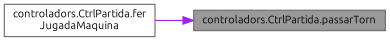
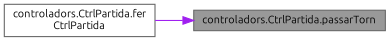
node "controladors.CtrlPartida.fer JugadaMaquina": label "controladors.CtrlPartida.fer JugadaMaquina" -> "controladors.CtrlPartida.fer CtrlPartida"
